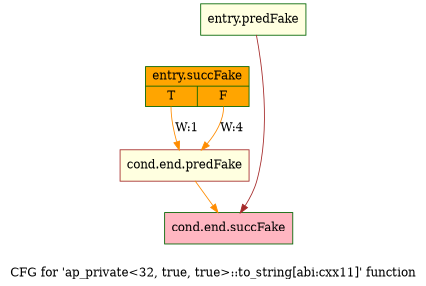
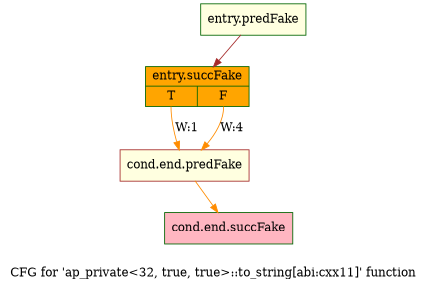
edge "entry.predFake" -> "cond.end.succFake": now "entry.predFake" -> "entry.succFake"
